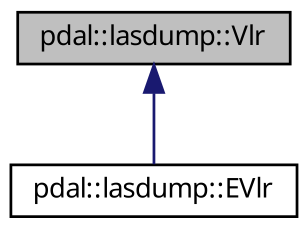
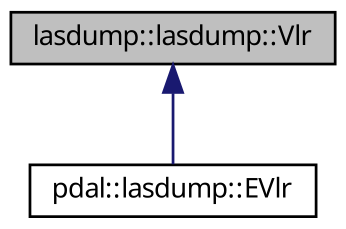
node "pdal::lasdump::Vlr": label "pdal::lasdump::Vlr" -> "lasdump::lasdump::Vlr"
